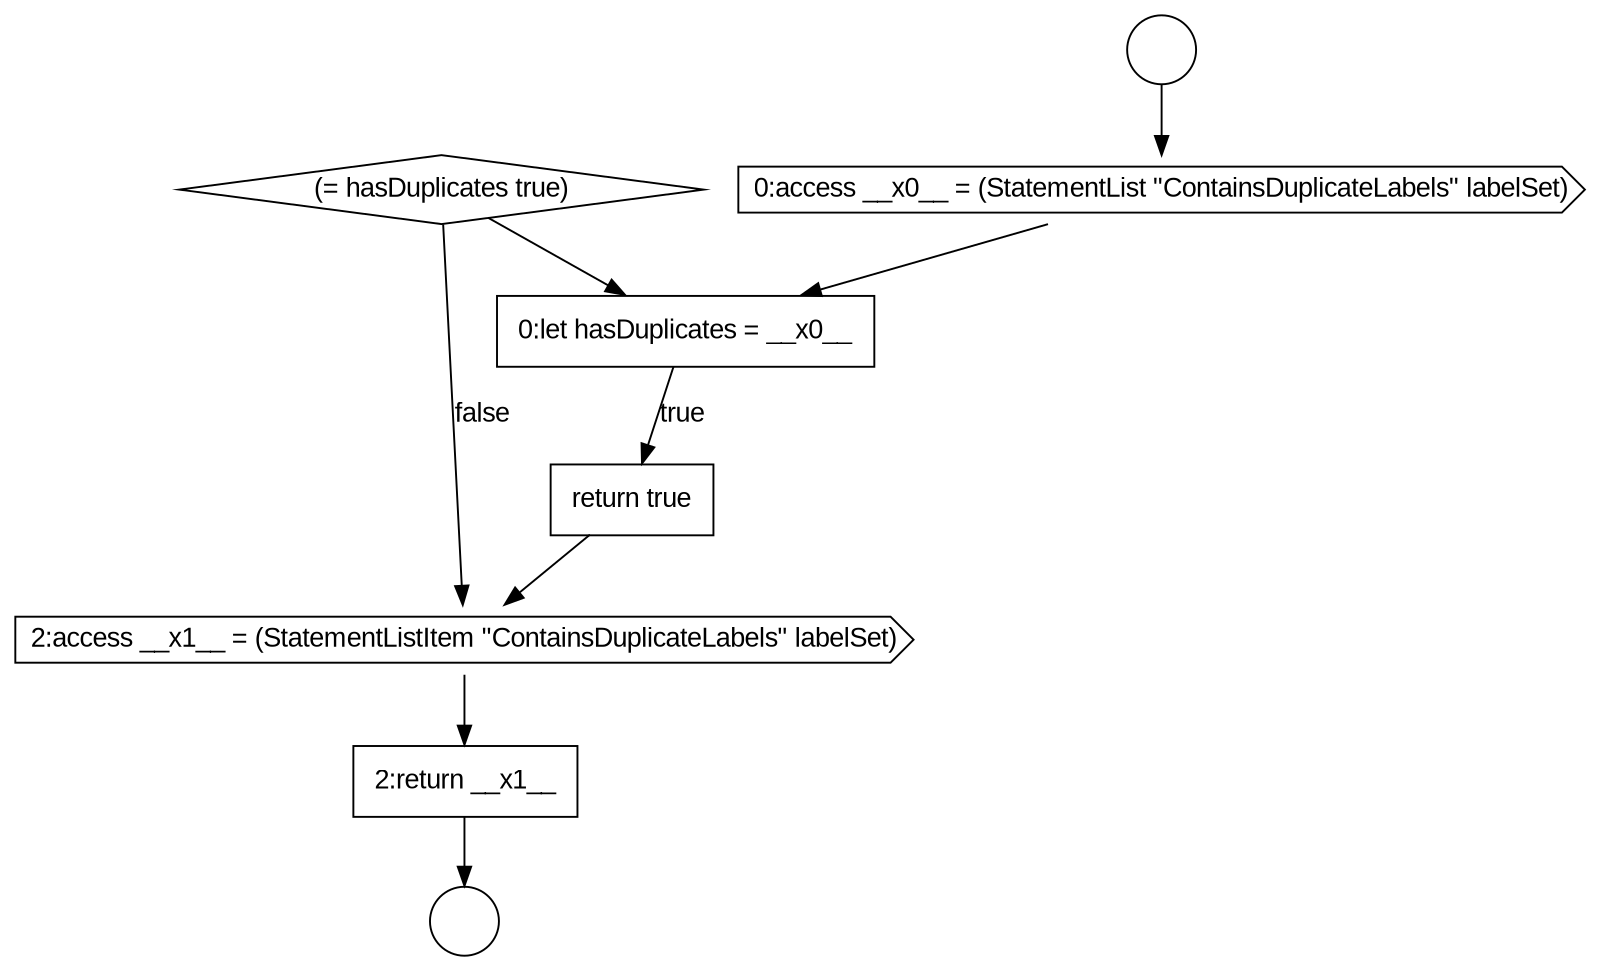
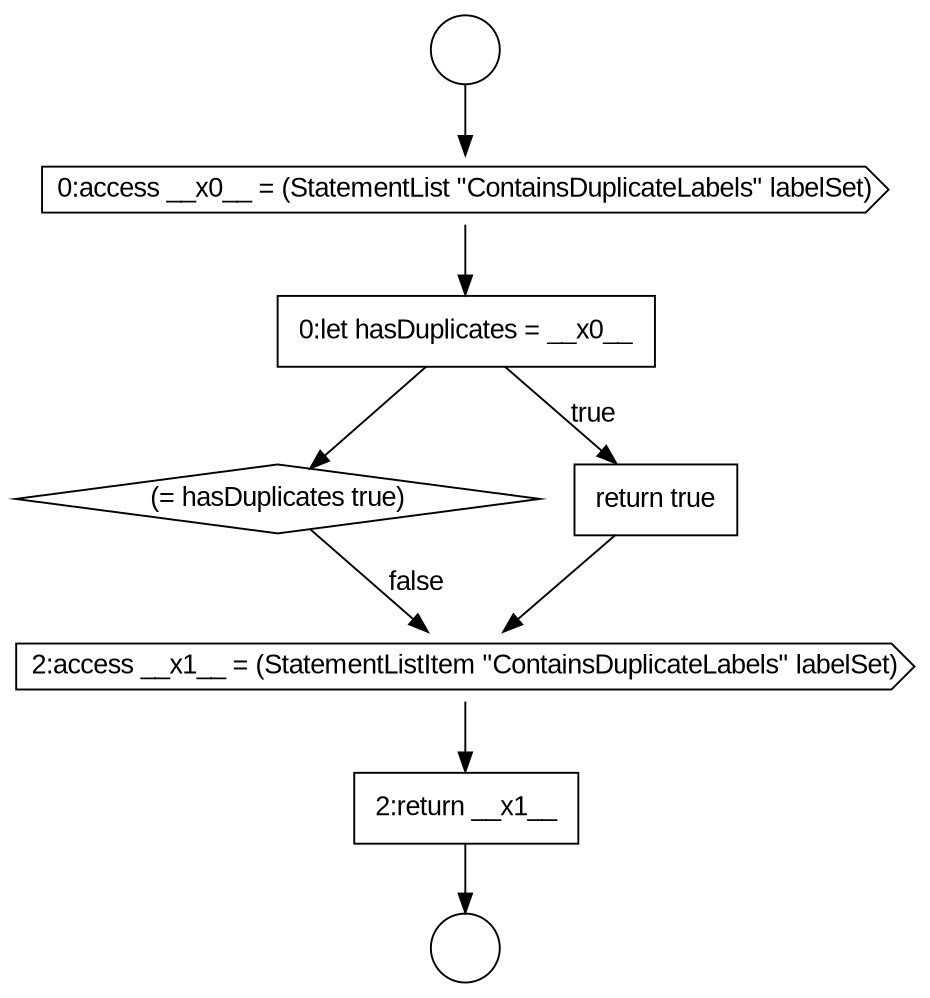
edge "(= hasDuplicates true)" -> "0:let hasDuplicates = __x0__": reversed
